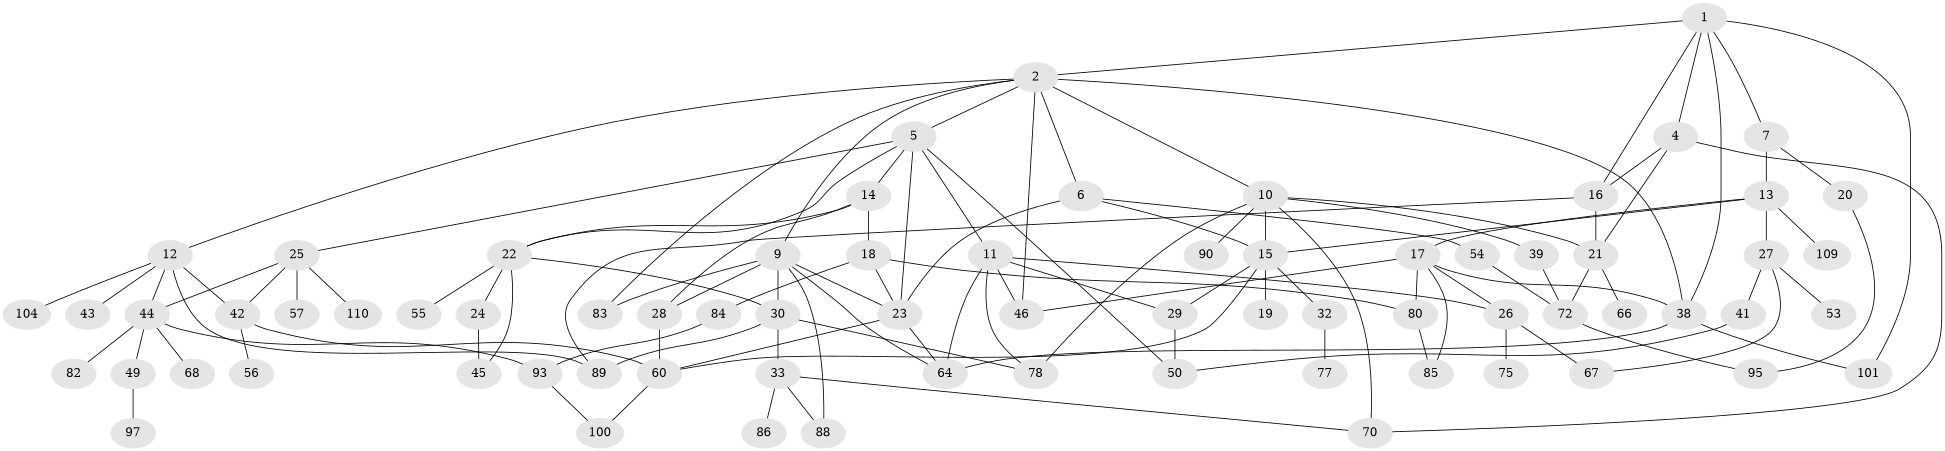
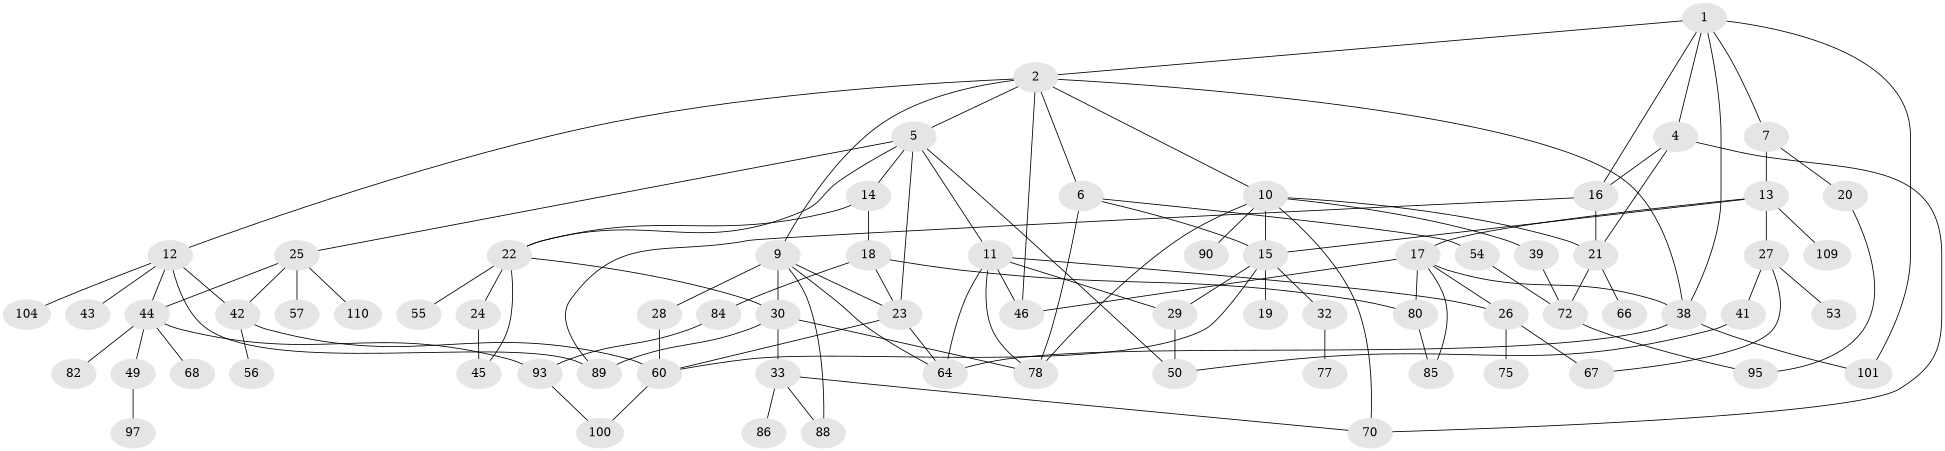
edge "14" -- "28": removed
edge "6" -- "23": now "6" -- "78"
node "83": removed
